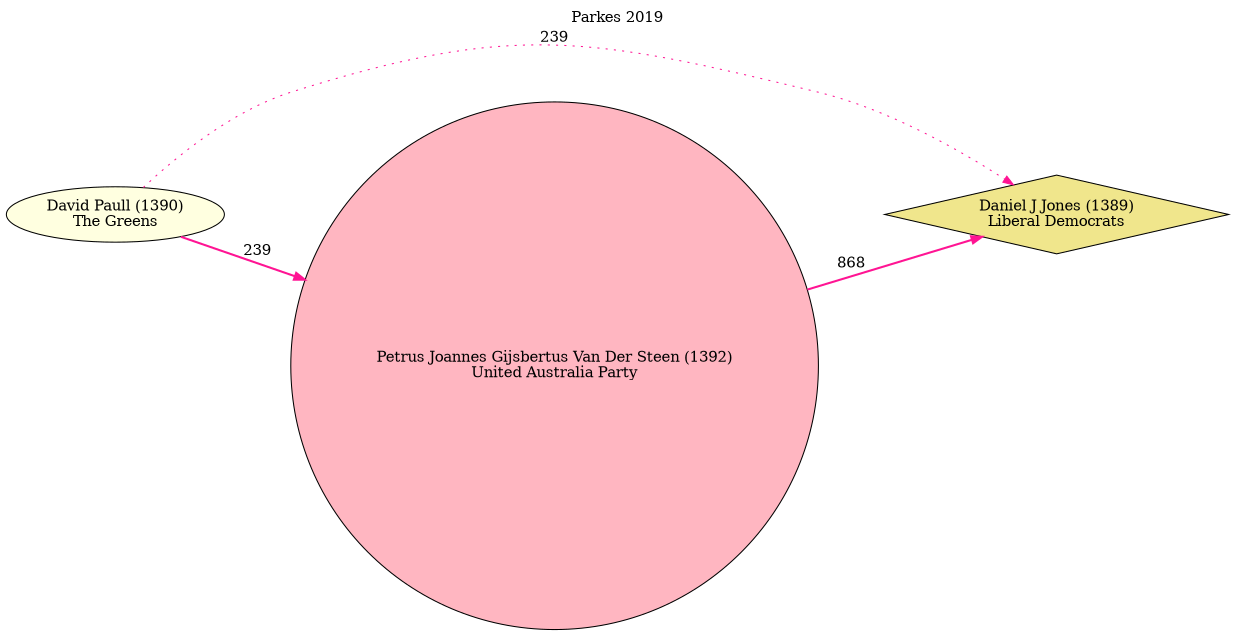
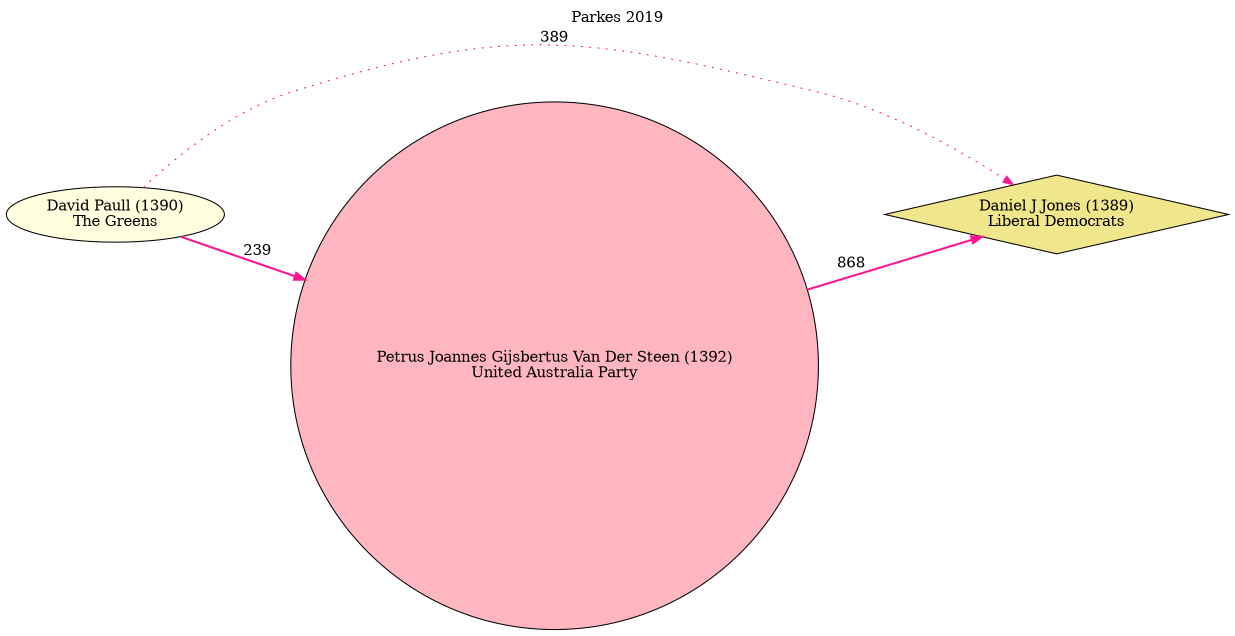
edge "David Paull (1390) The Greens" -> "Daniel J Jones (1389) Liberal Democrats": label "239" -> "389"
